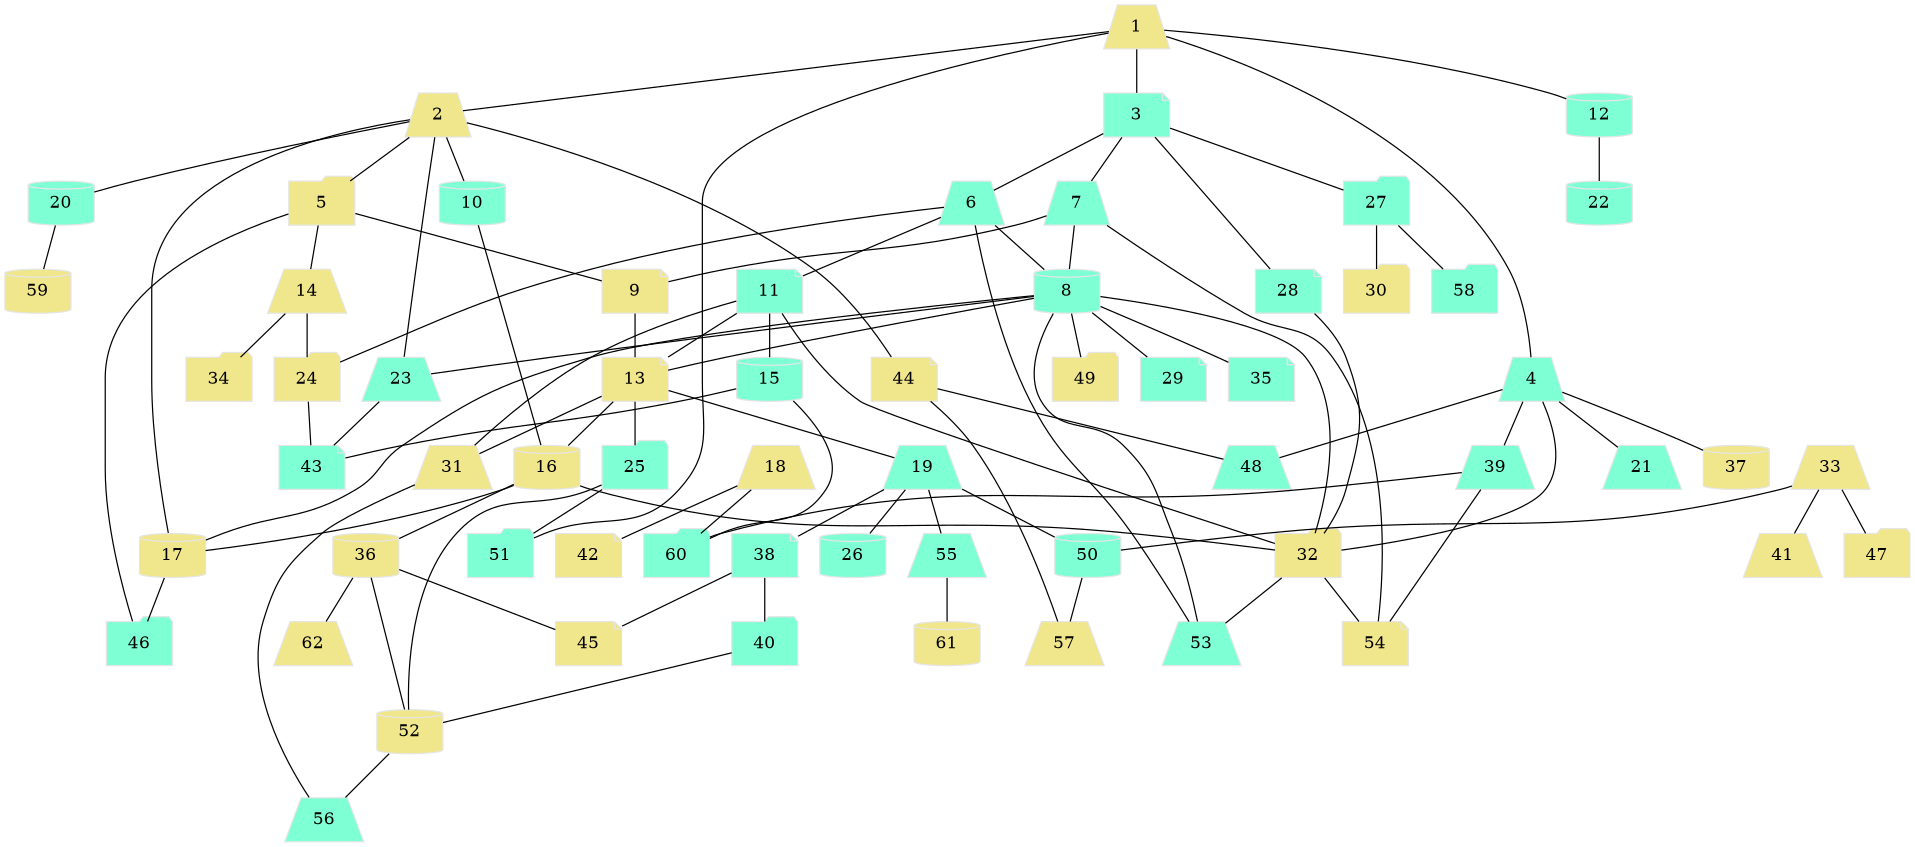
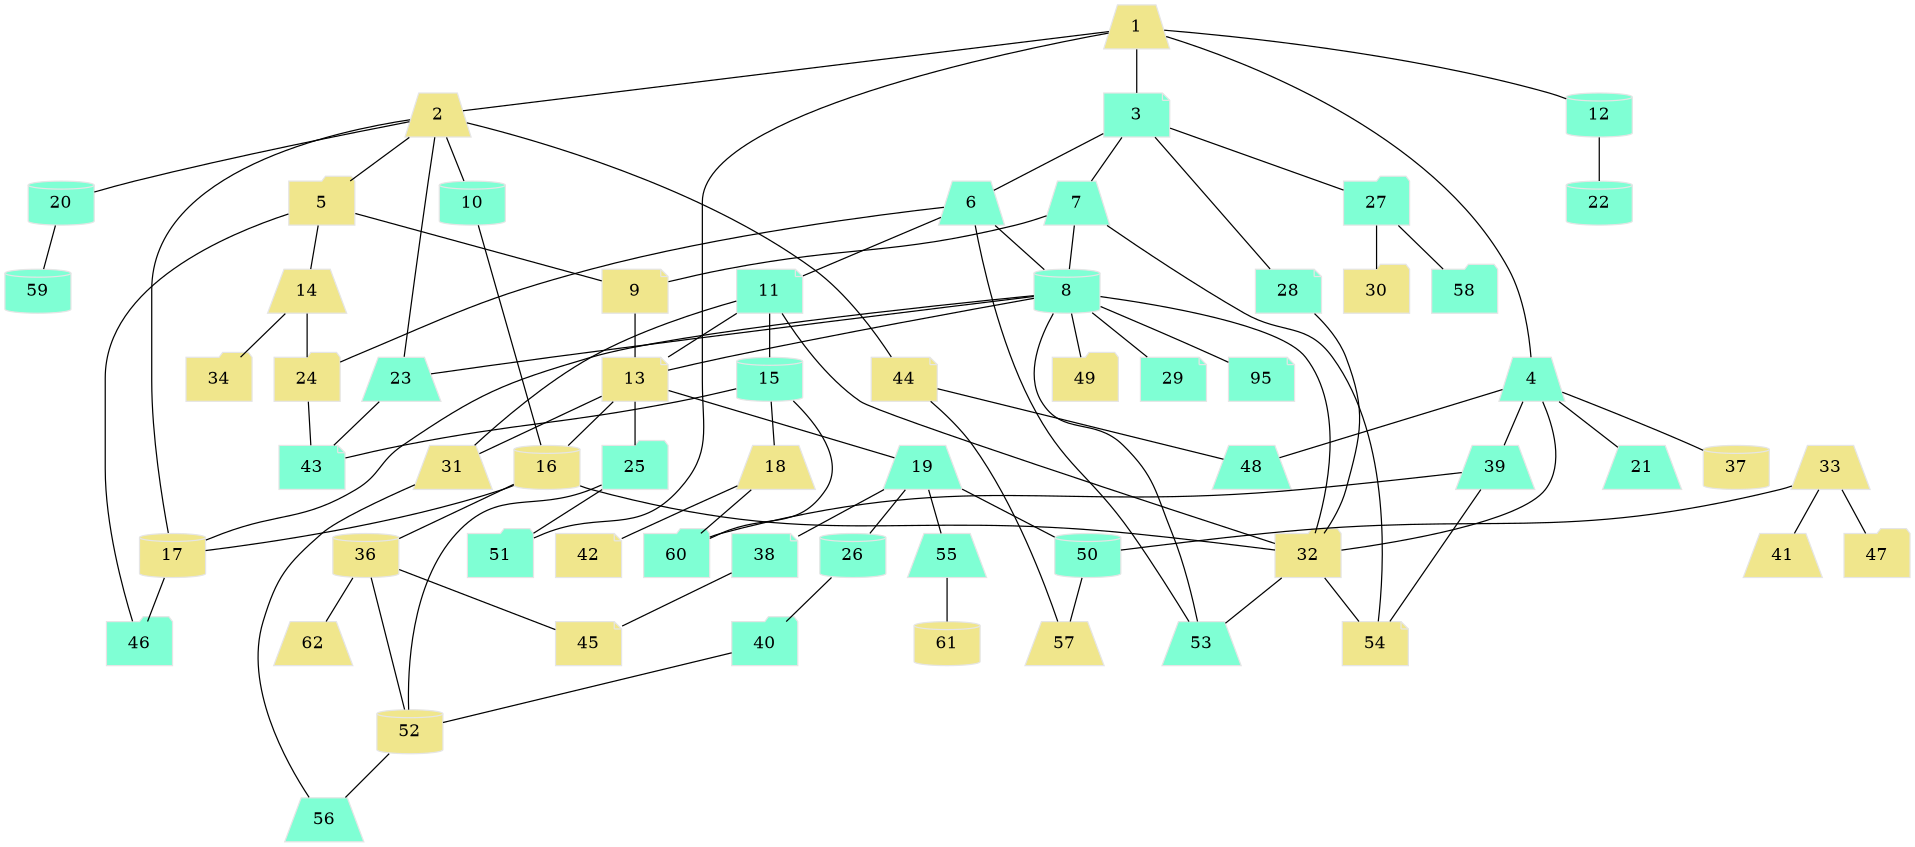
node "59": fillcolor khaki -> aquamarine
node "35": label "35" -> "95"
edge "15" -- "18": added
edge "38" -- "40": now "26" -- "40"
